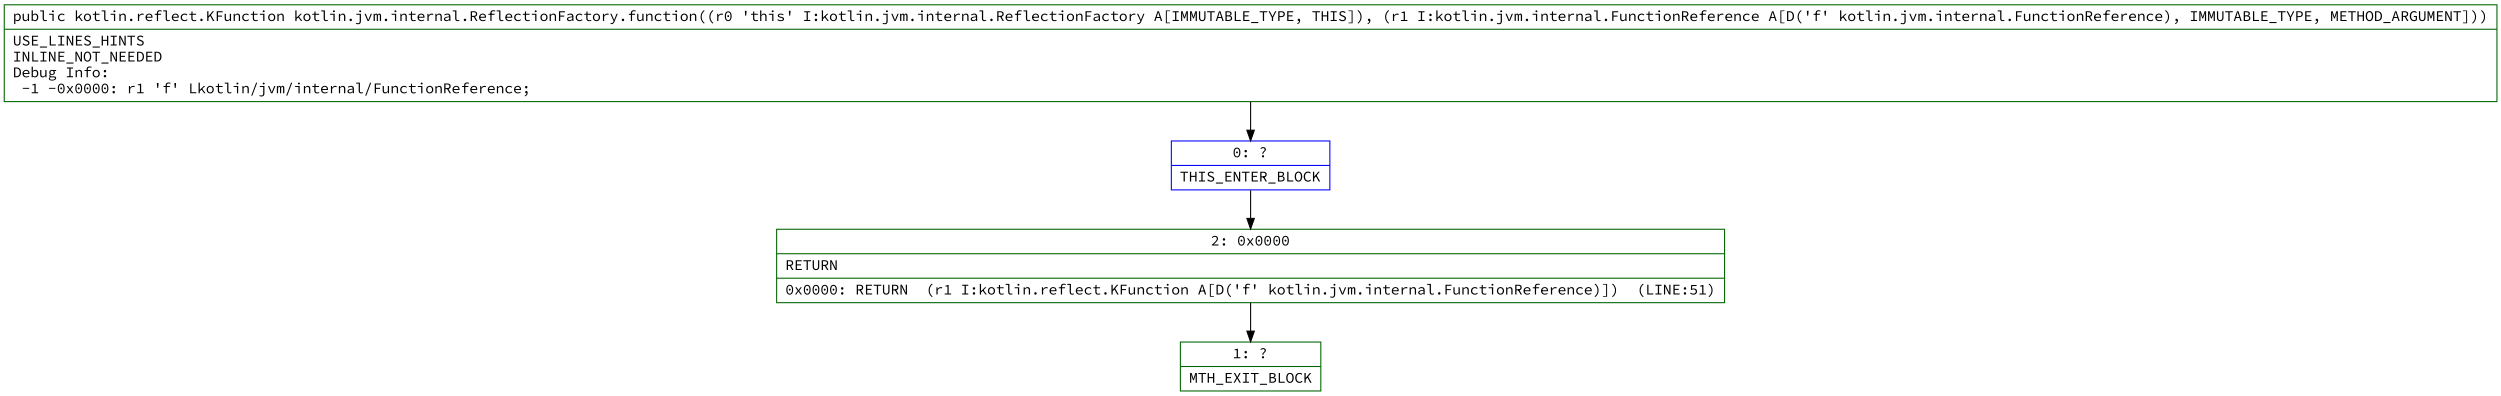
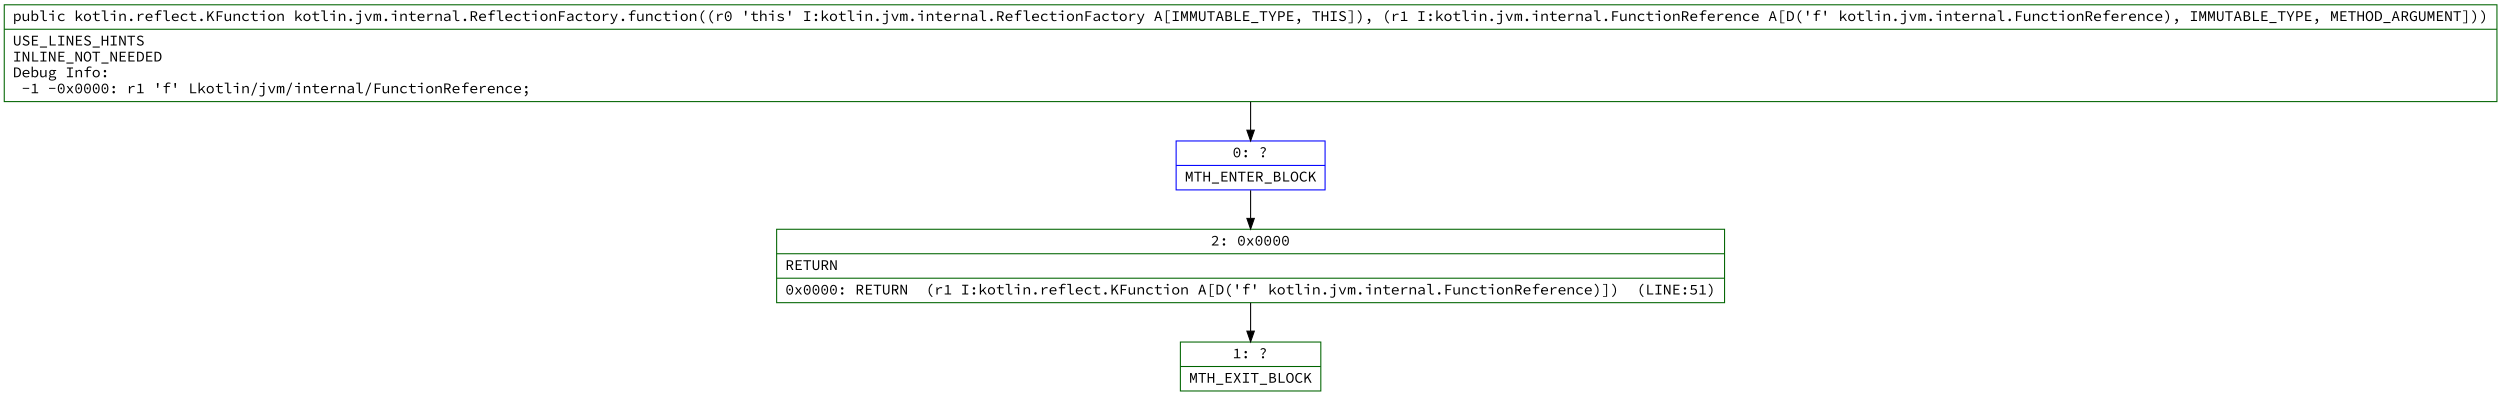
node "0: ?": text "THIS_ENTER_BLOCK" -> "MTH_ENTER_BLOCK"
